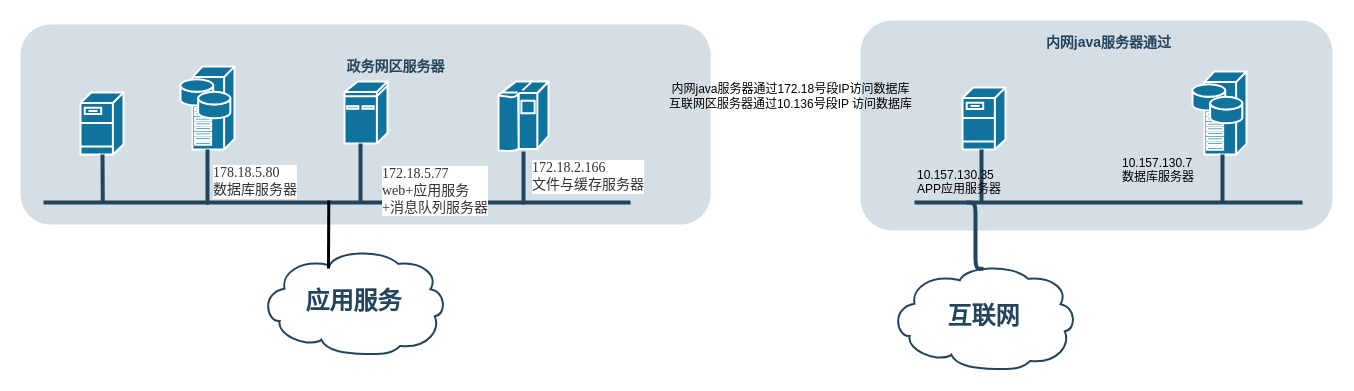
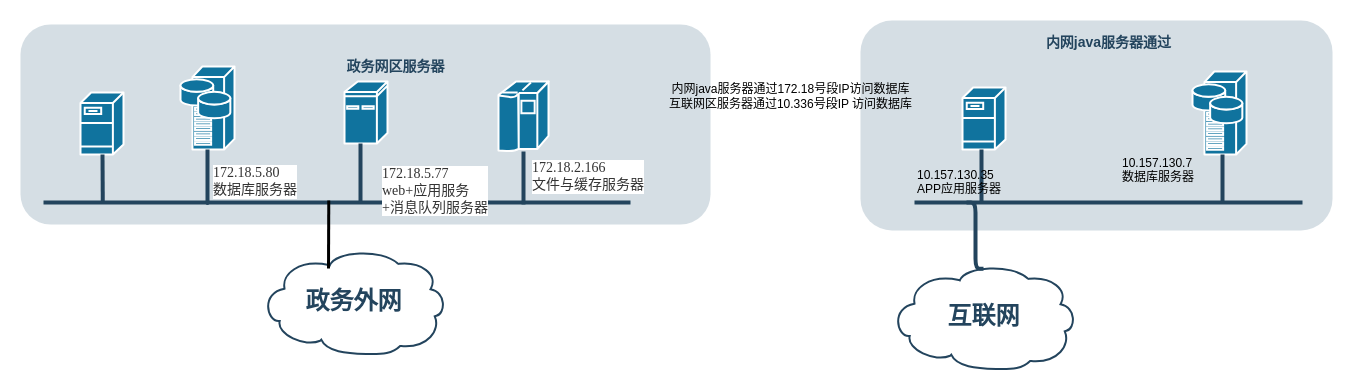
node "内网java服务器通过172.18号段IP访问数据库 互联网区服务器通过10.136号段IP 访问数据库": label "内网java服务器通过172.18号段IP访问数据库 互联网区服务器通过10.136号段IP 访问数据库" -> "内网java服务器通过172.18号段IP访问数据库 互联网区服务器通过10.336号段IP 访问数据库"
node "178.18.5.80数据库服务器": label "178.18.5.80数据库服务器" -> "172.18.5.80数据库服务器"
node "应用服务": label "应用服务" -> "政务外网"
